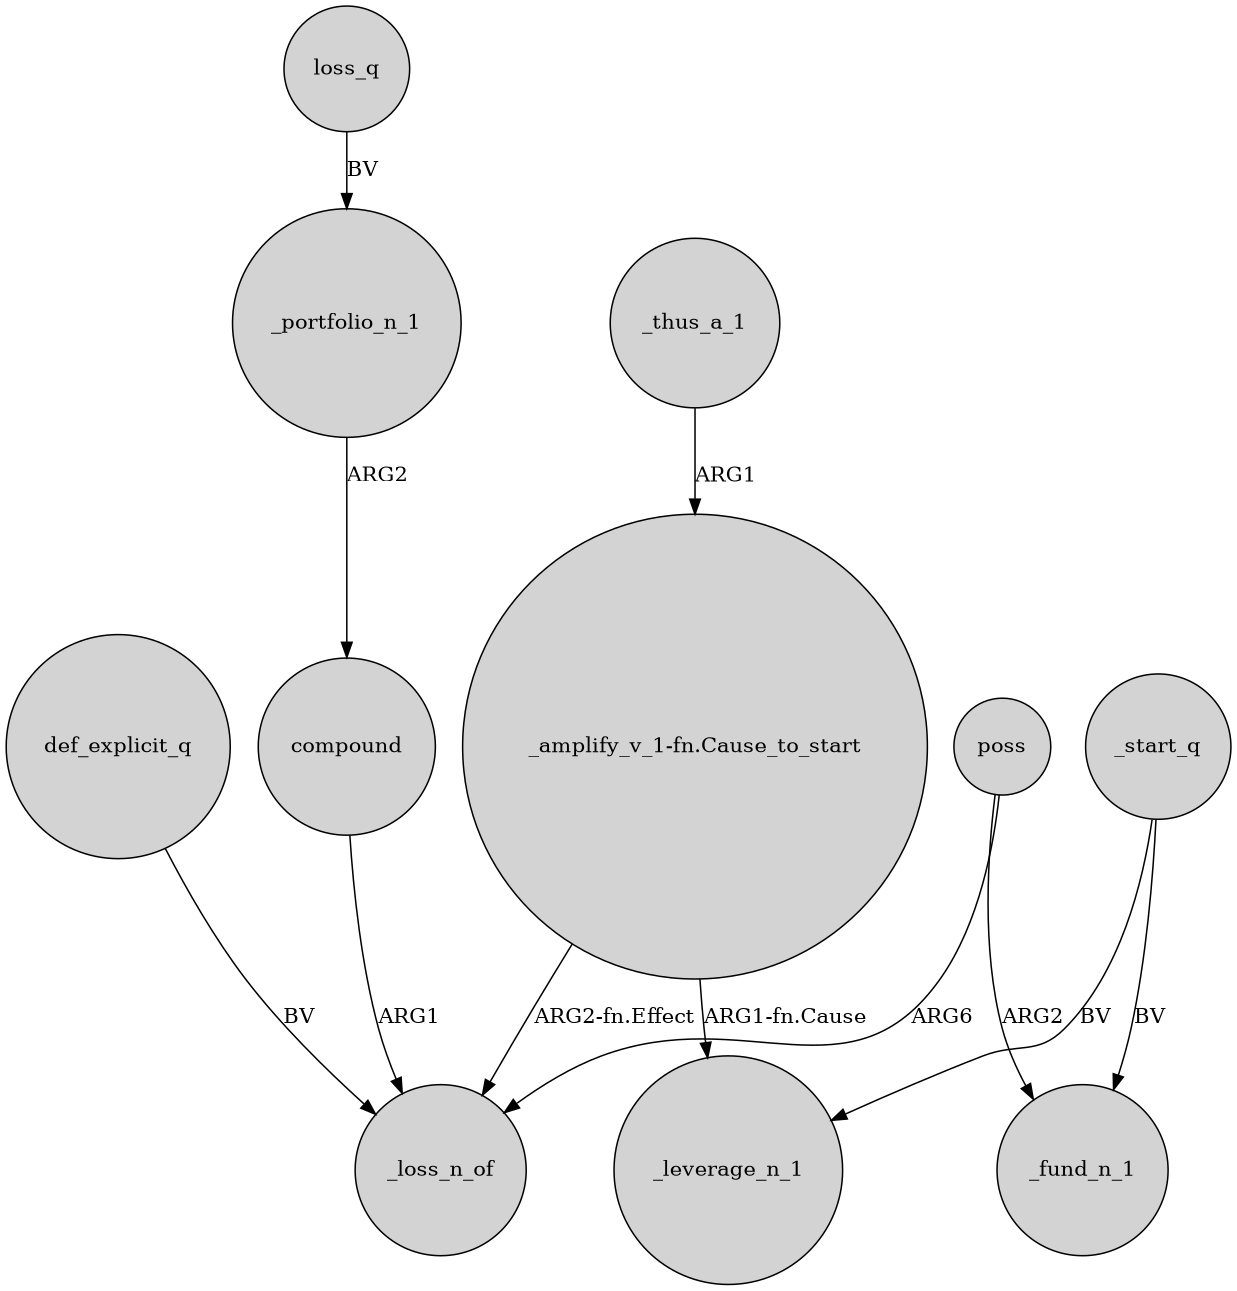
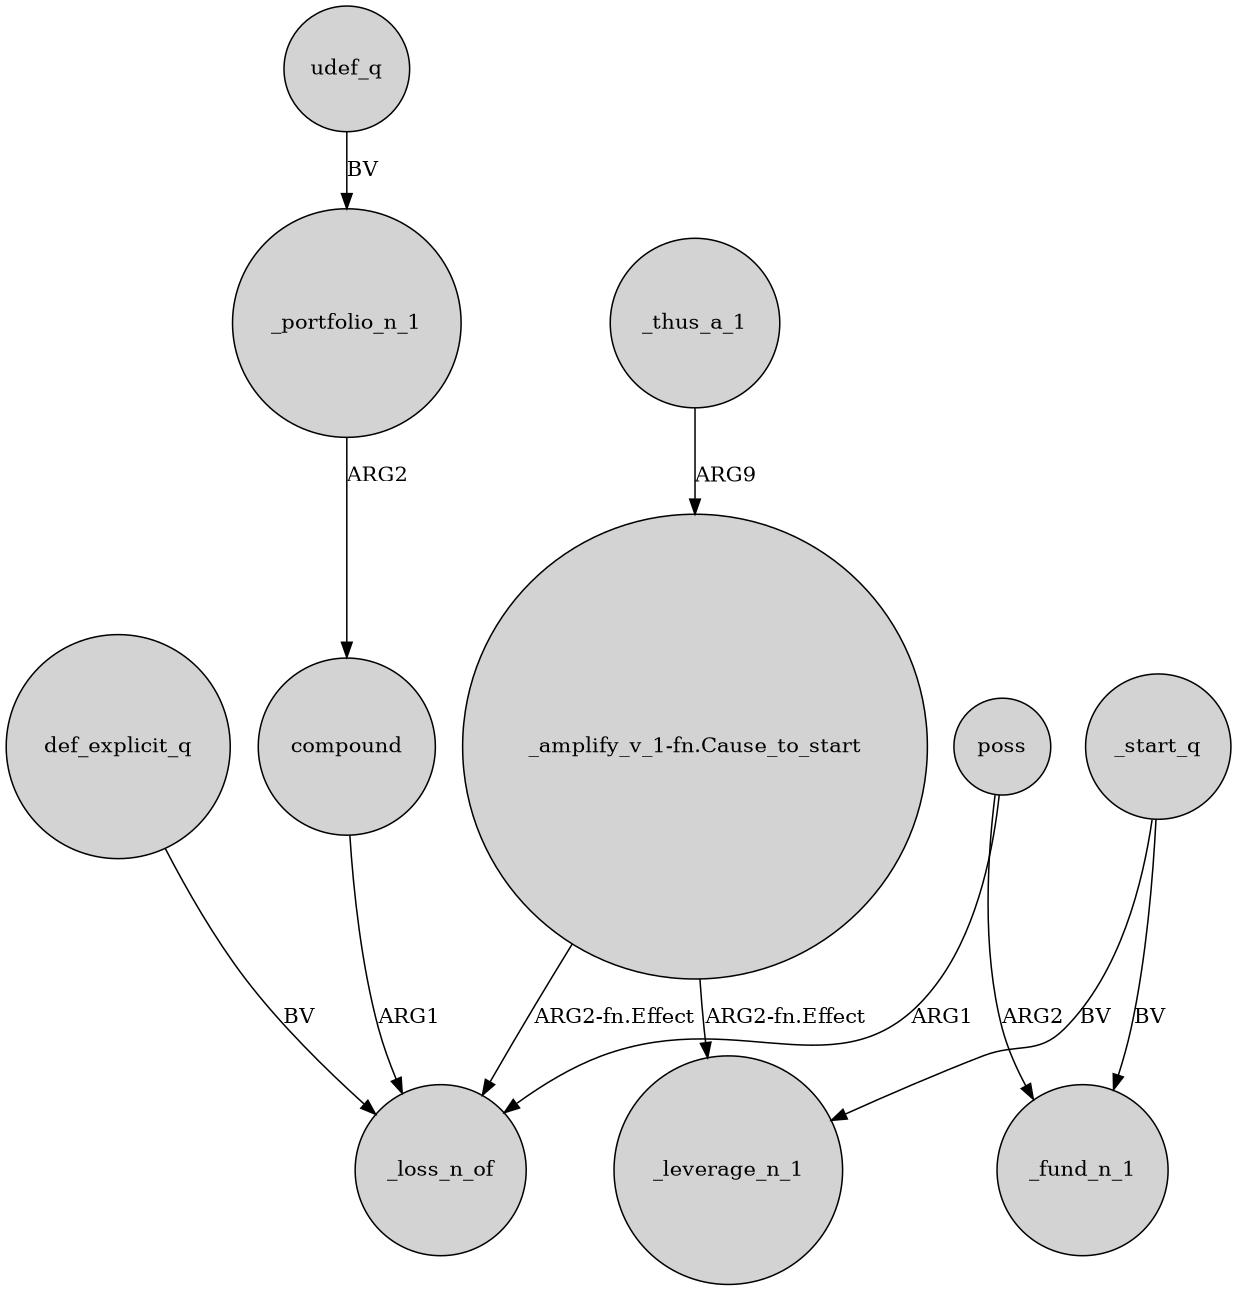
node "loss_q": label "loss_q" -> "udef_q"
edge "_thus_a_1" -> "_amplify_v_1-fn.Cause_to_start": label "ARG1" -> "ARG9"
edge "_amplify_v_1-fn.Cause_to_start" -> "_leverage_n_1": label "ARG1-fn.Cause" -> "ARG2-fn.Effect"
edge "poss" -> "_loss_n_of": label "ARG6" -> "ARG1"
